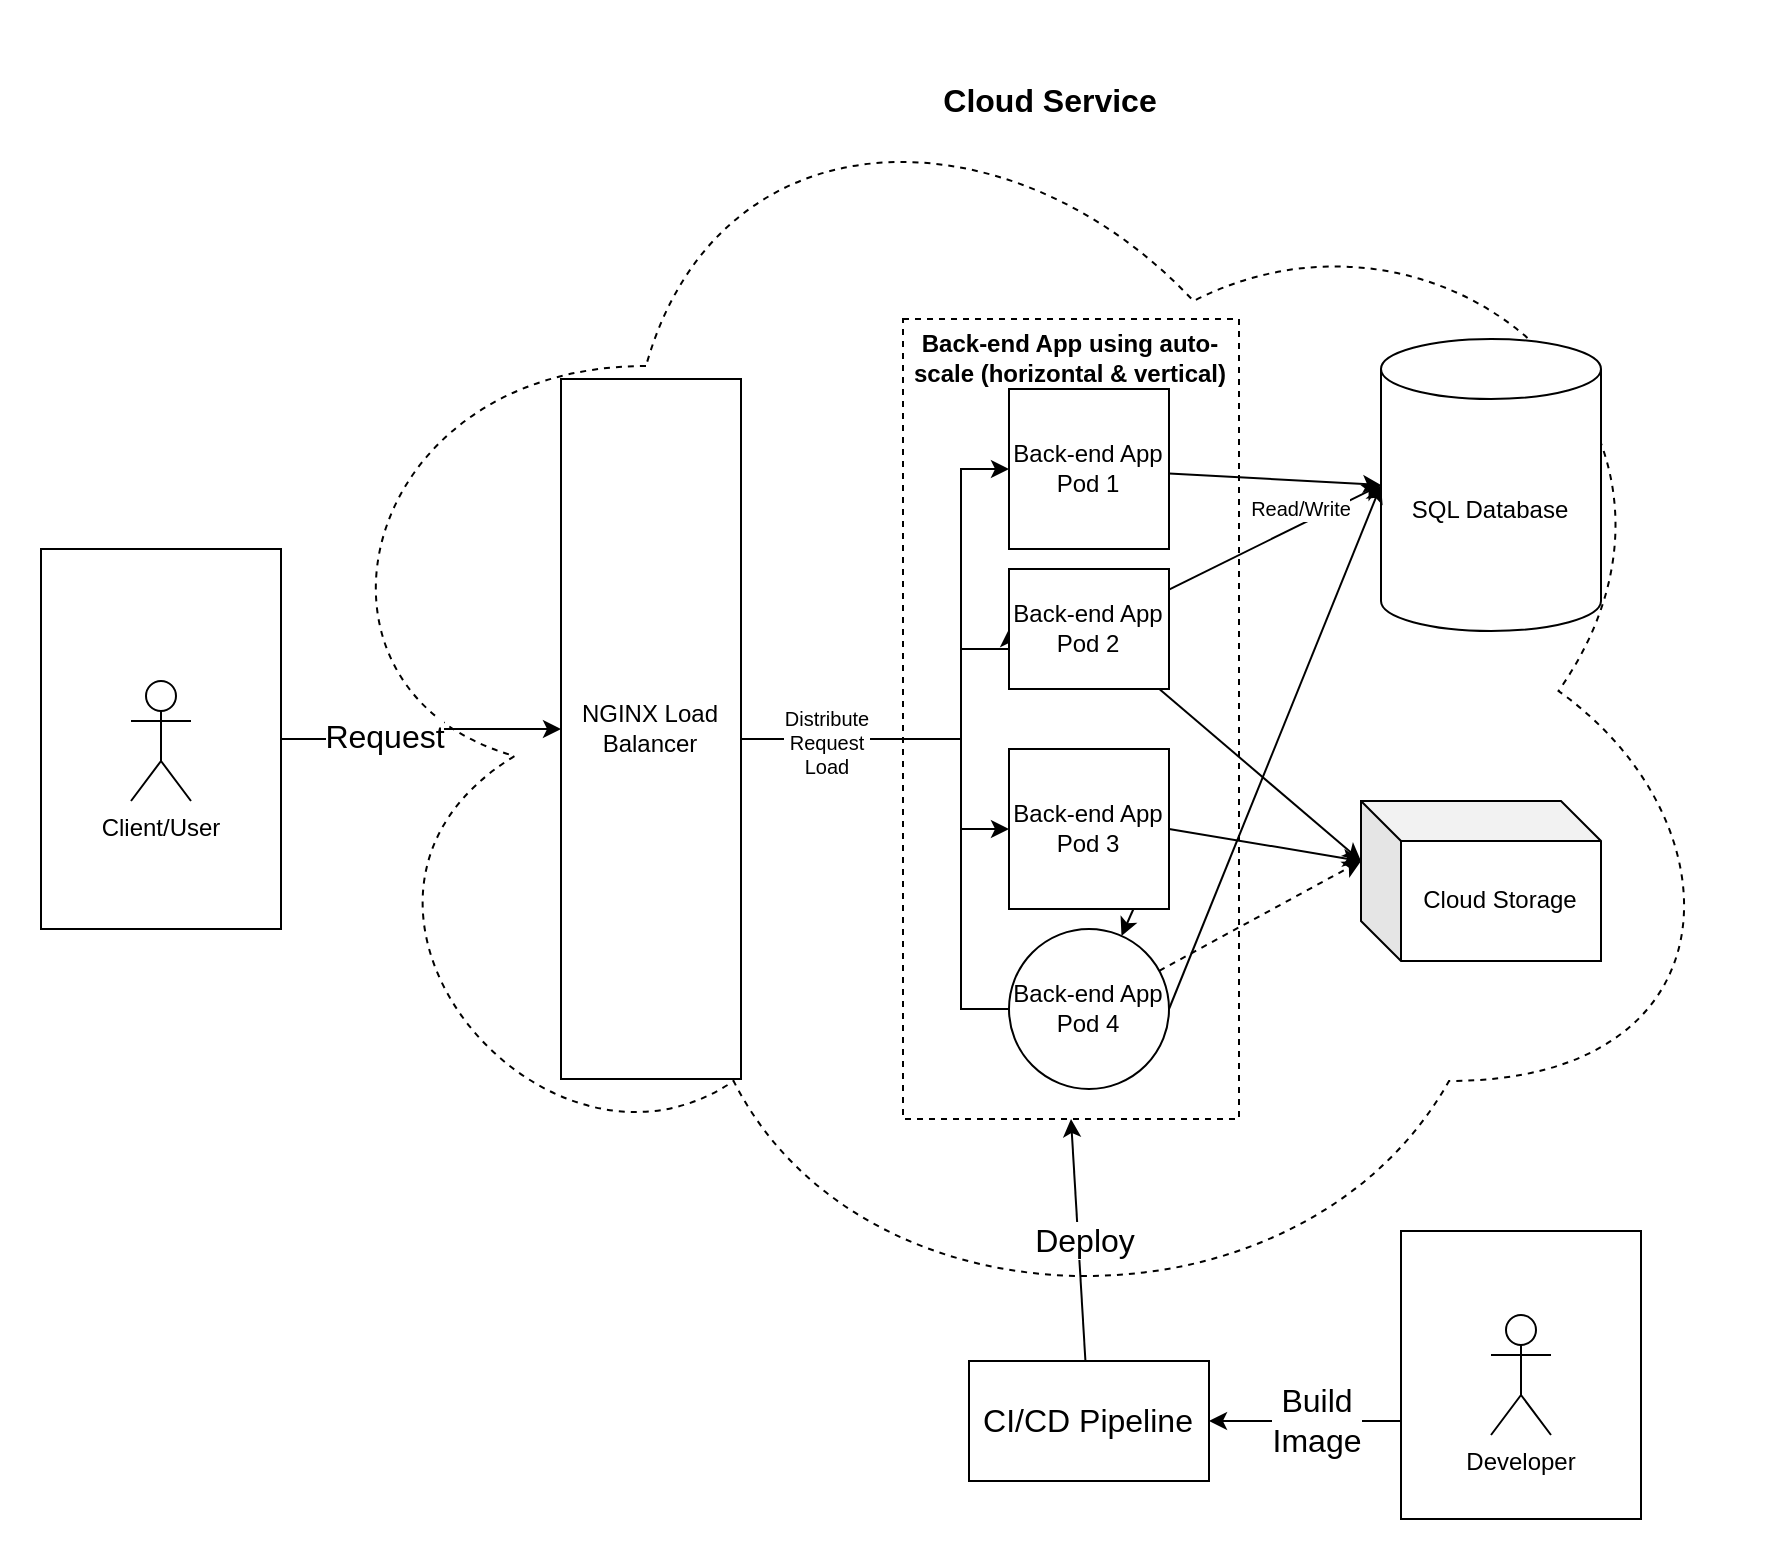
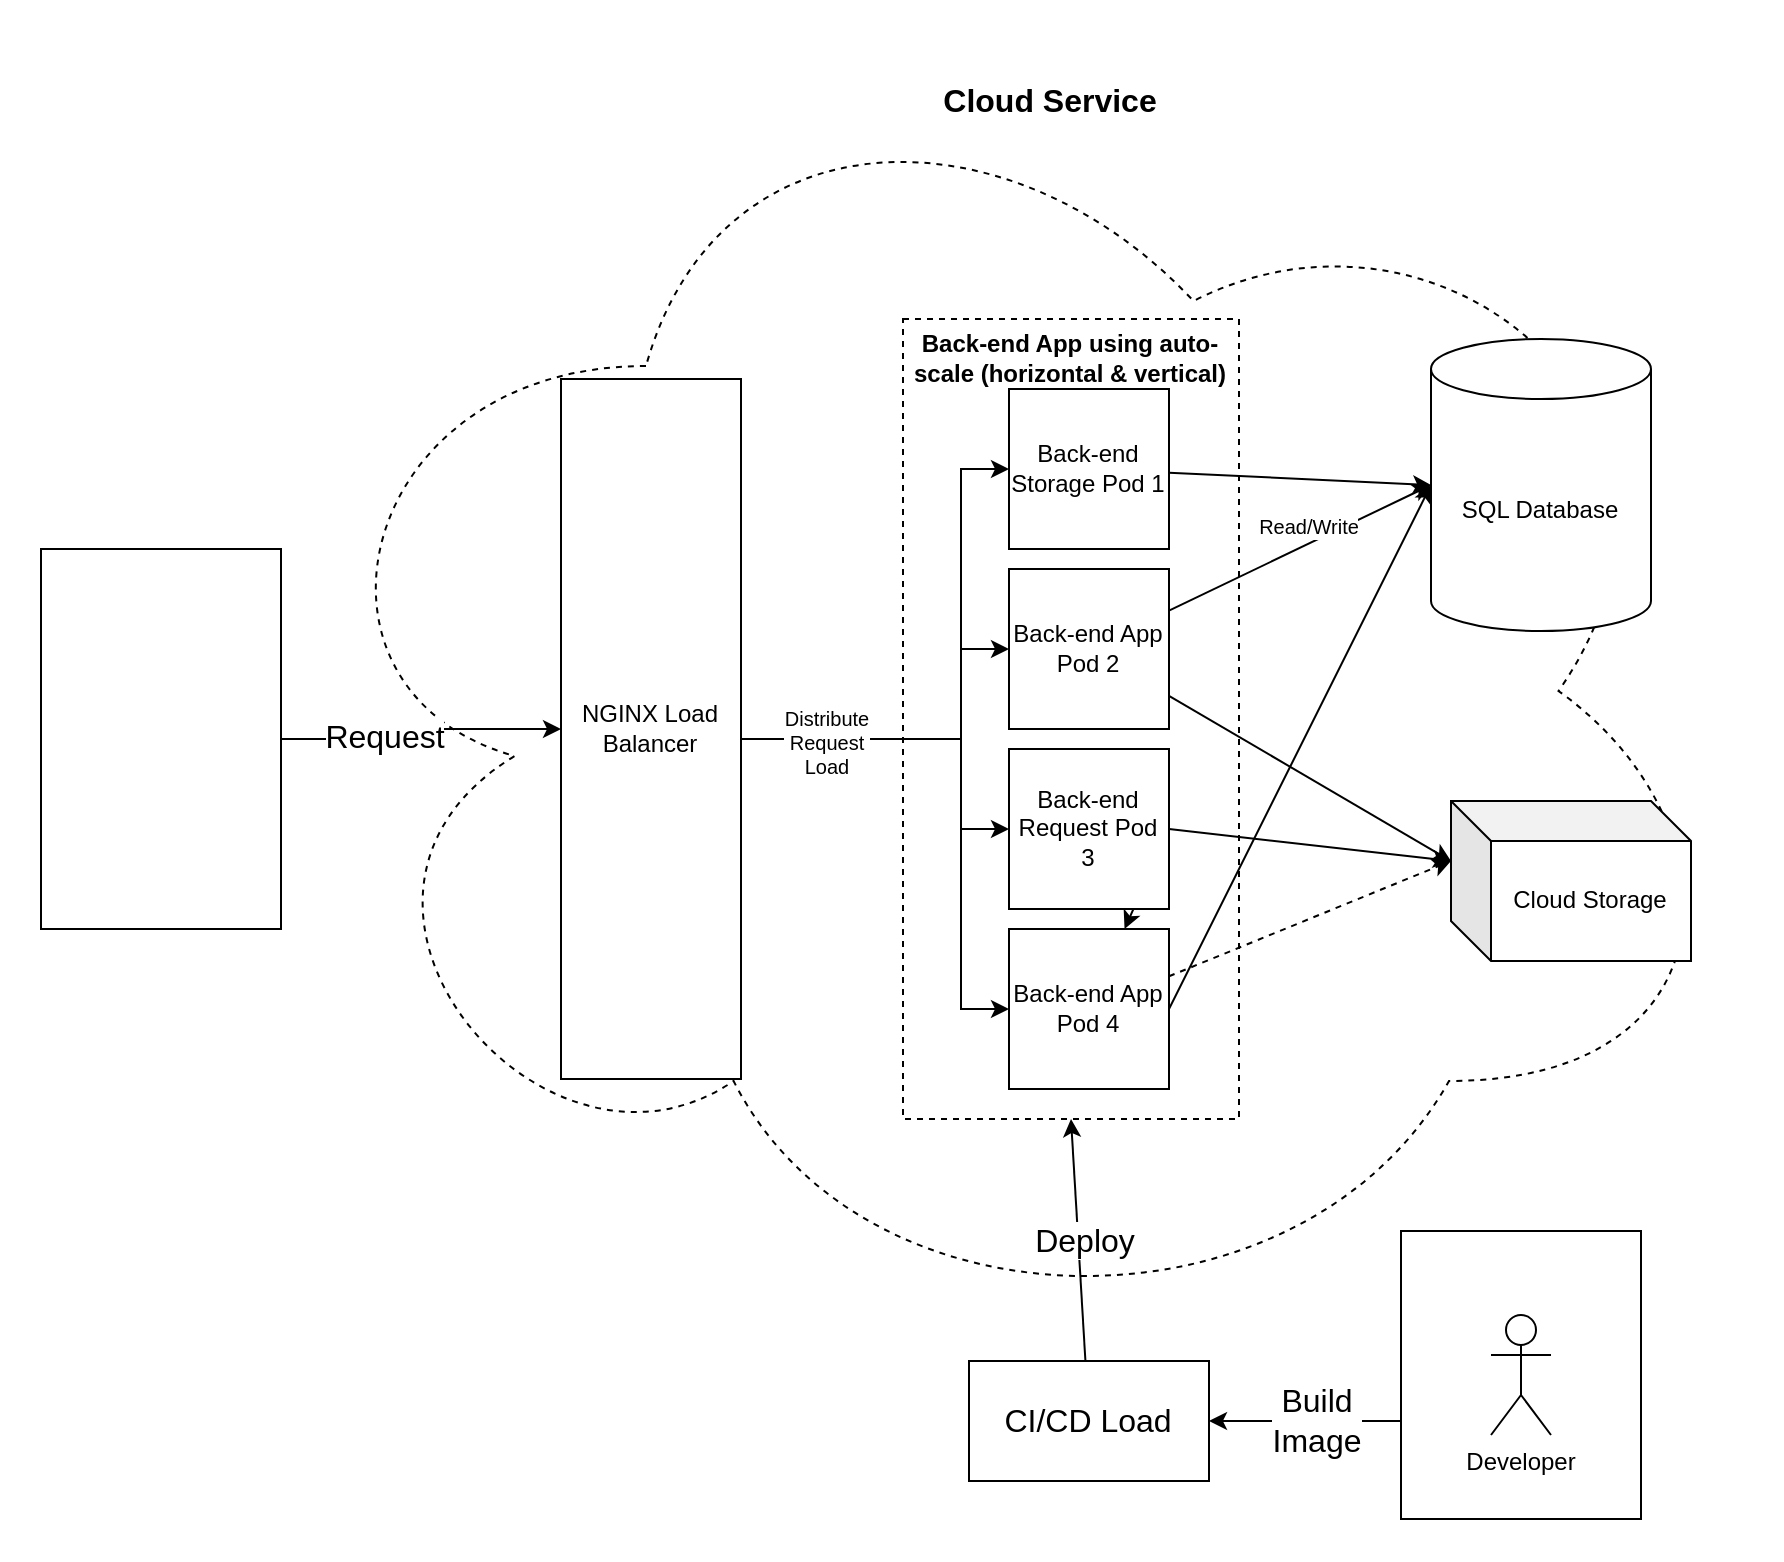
node "Back-end App Pod 1": label "Back-end App Pod 1" -> "Back-end Storage Pod 1"
node "SQL Database": moved (1491, 485) -> (1541, 485)
node "Back-end App Pod 2": size 160x120 -> 160x160
node "Client/User": removed
node "Back-end App Pod 3": label "Back-end App Pod 3" -> "Back-end Request Pod 3"
node "Cloud Storage": moved (1481, 881) -> (1571, 881)
edge "NGINX Load Balancer" -- "Back-end App Pod 4": arrowhead none -> classic
node "Back-end App Pod 4": shape ellipse -> rectangle
node "CI/CD Pipeline": label "CI/CD Pipeline" -> "CI/CD Load"
